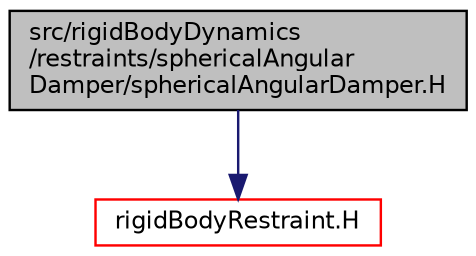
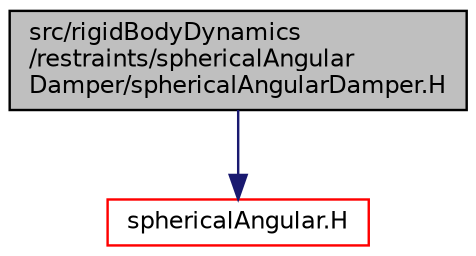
node "rigidBodyRestraint.H": label "rigidBodyRestraint.H" -> "sphericalAngular.H"
